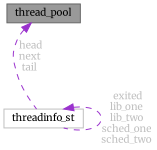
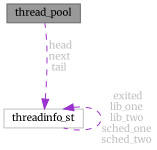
edge "threadinfo_st" -> "thread_pool": reversed
